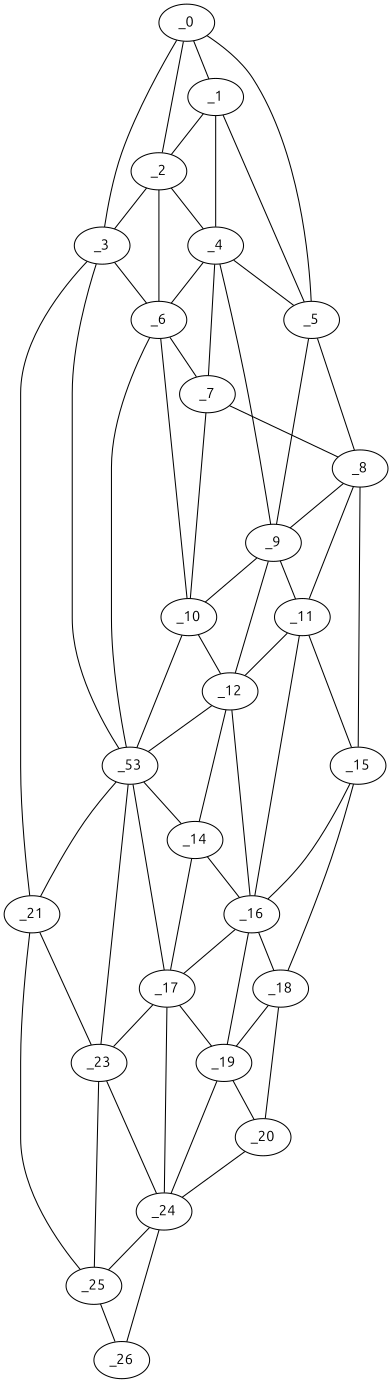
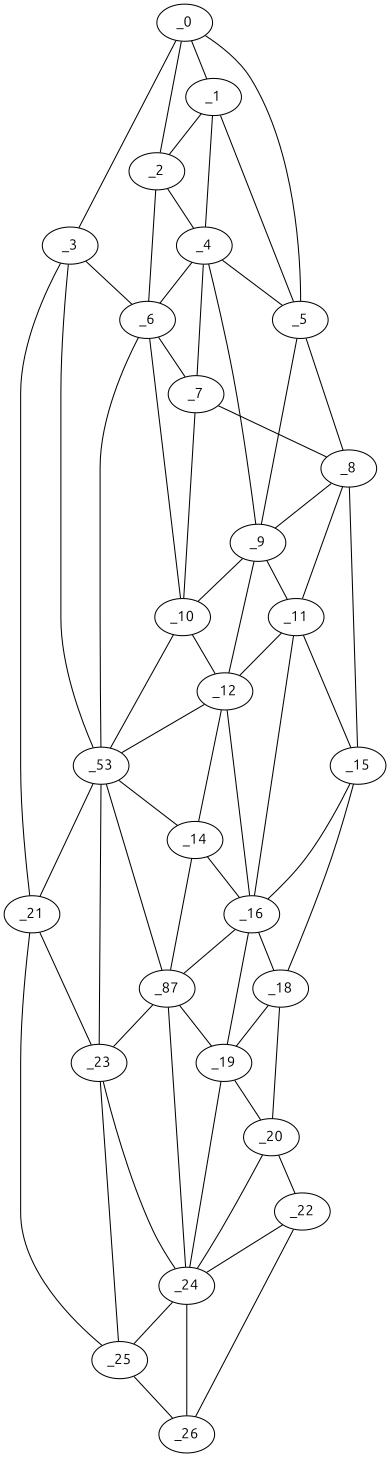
edge "_2" -- "_3": removed
node "_17": label "_17" -> "_87"
node "_22": added
